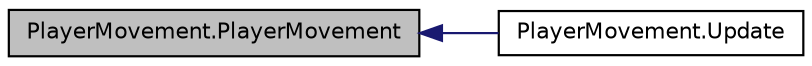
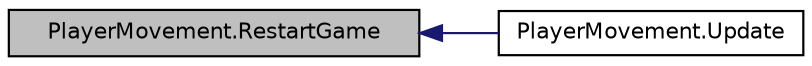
node "PlayerMovement.PlayerMovement": label "PlayerMovement.PlayerMovement" -> "PlayerMovement.RestartGame"
